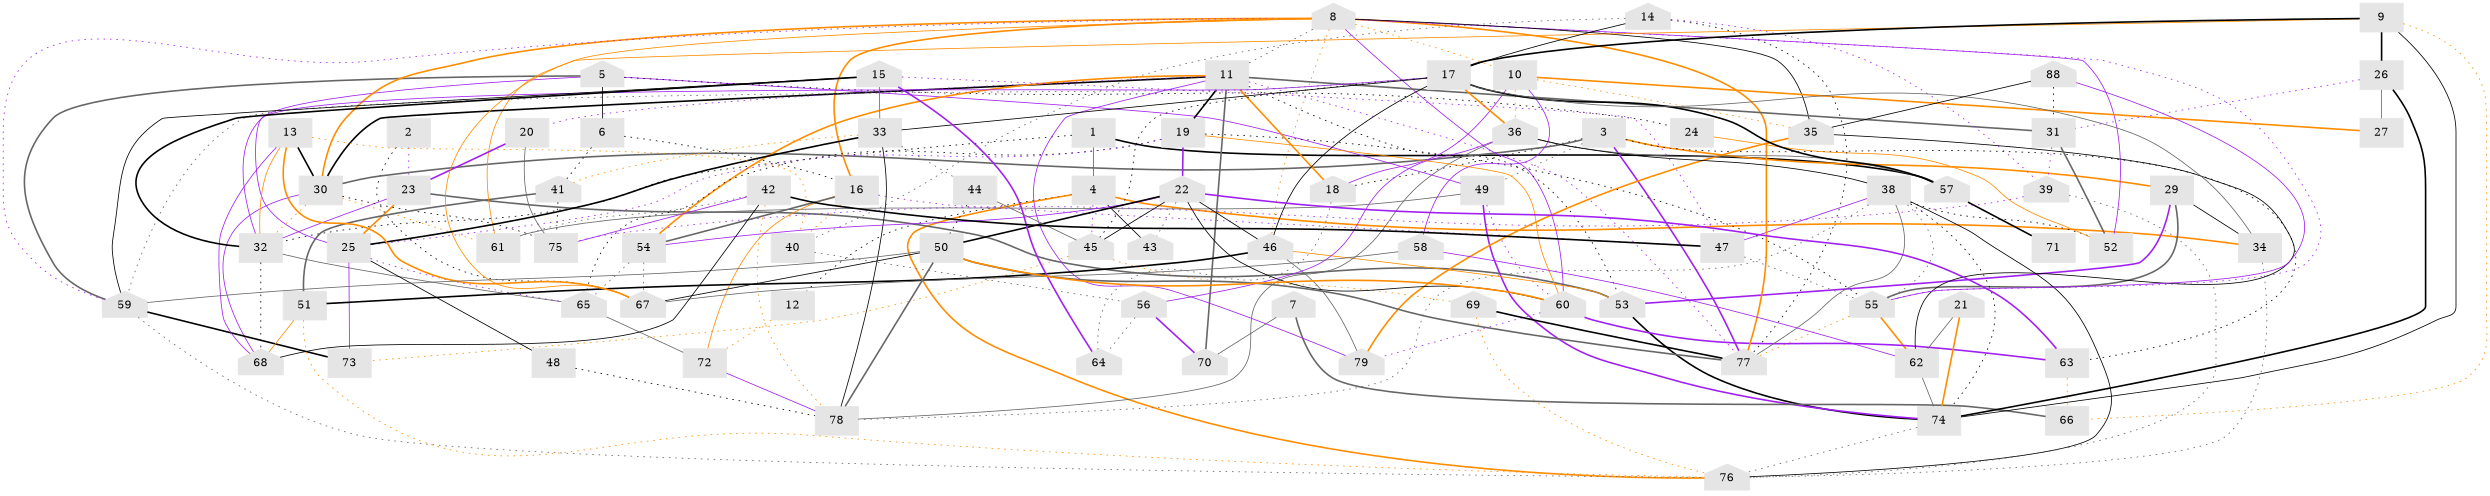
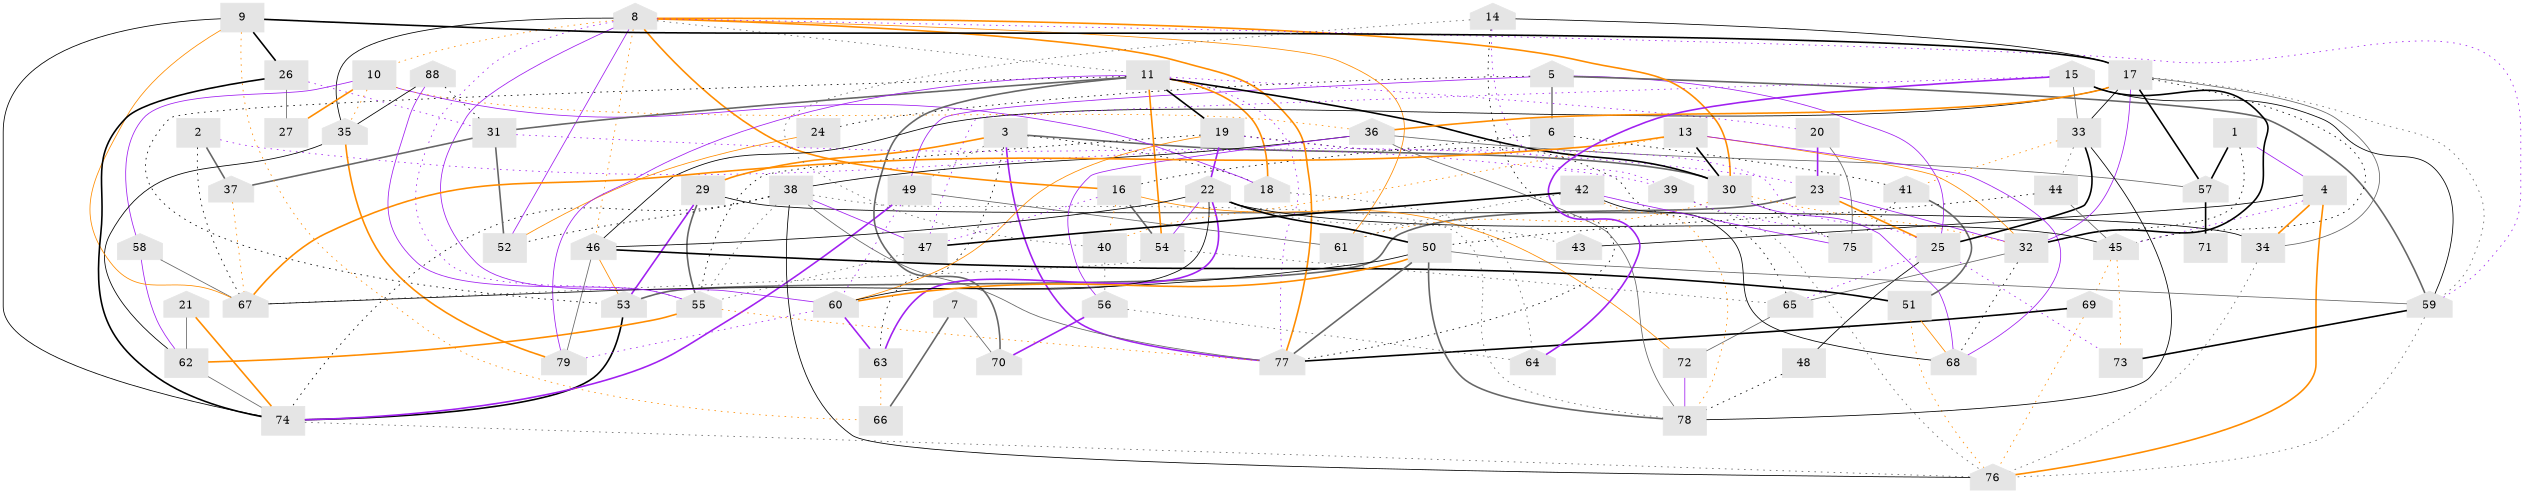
node "37": added
node "12": removed
edge "25" -- "73": style solid -> dotted
